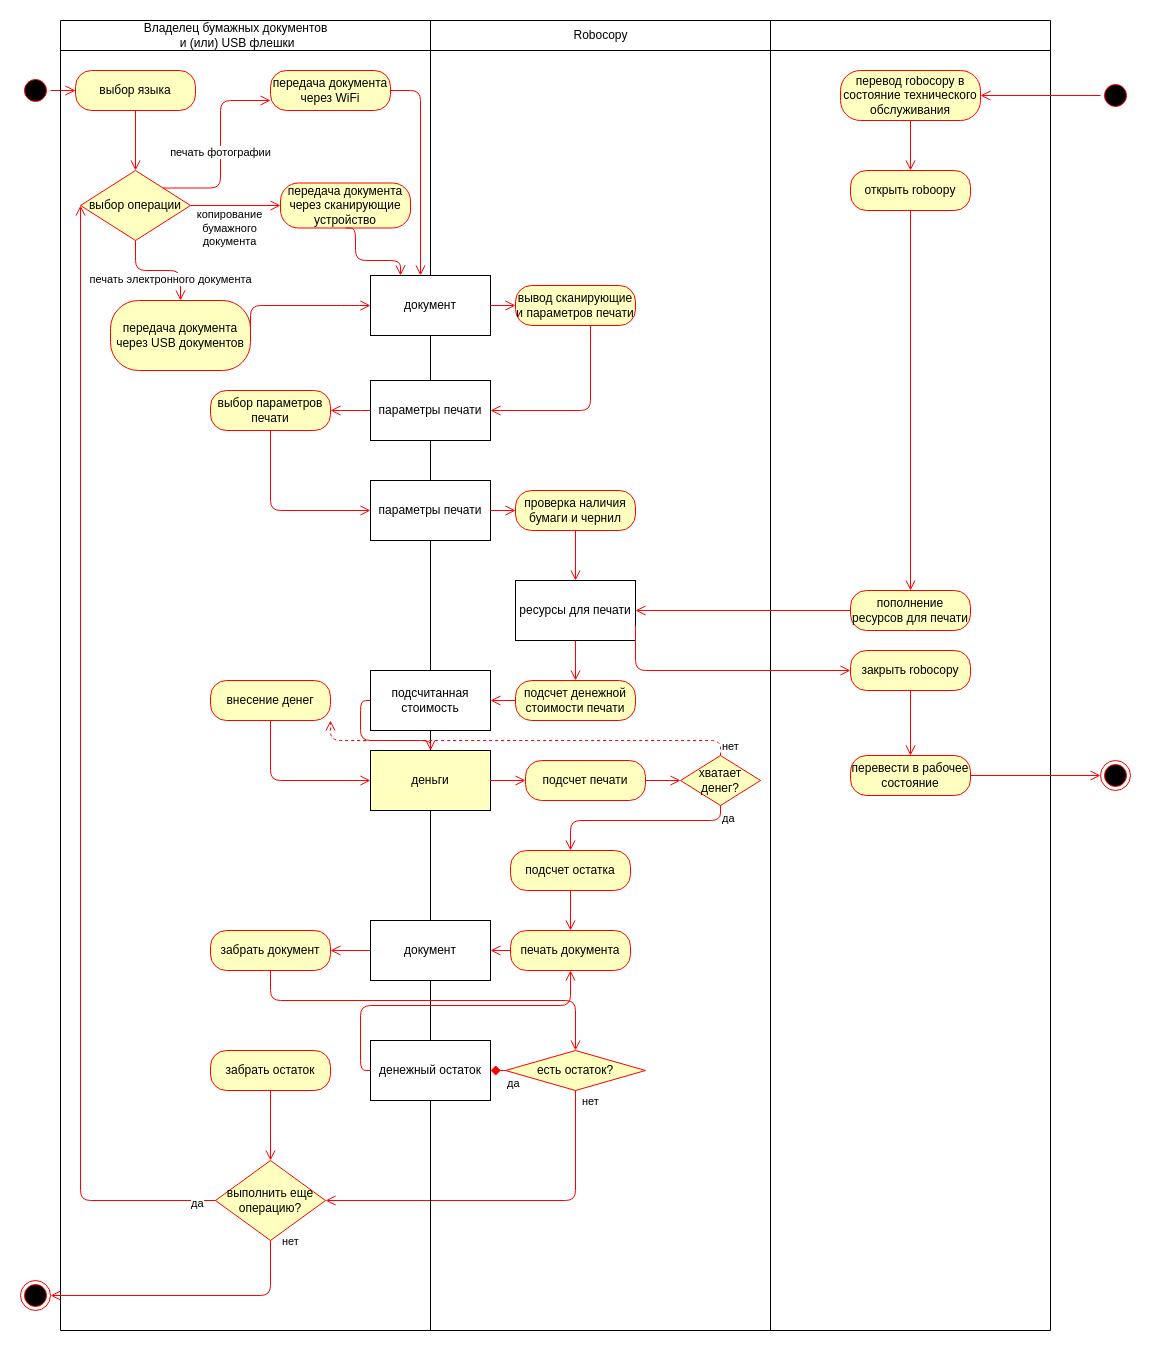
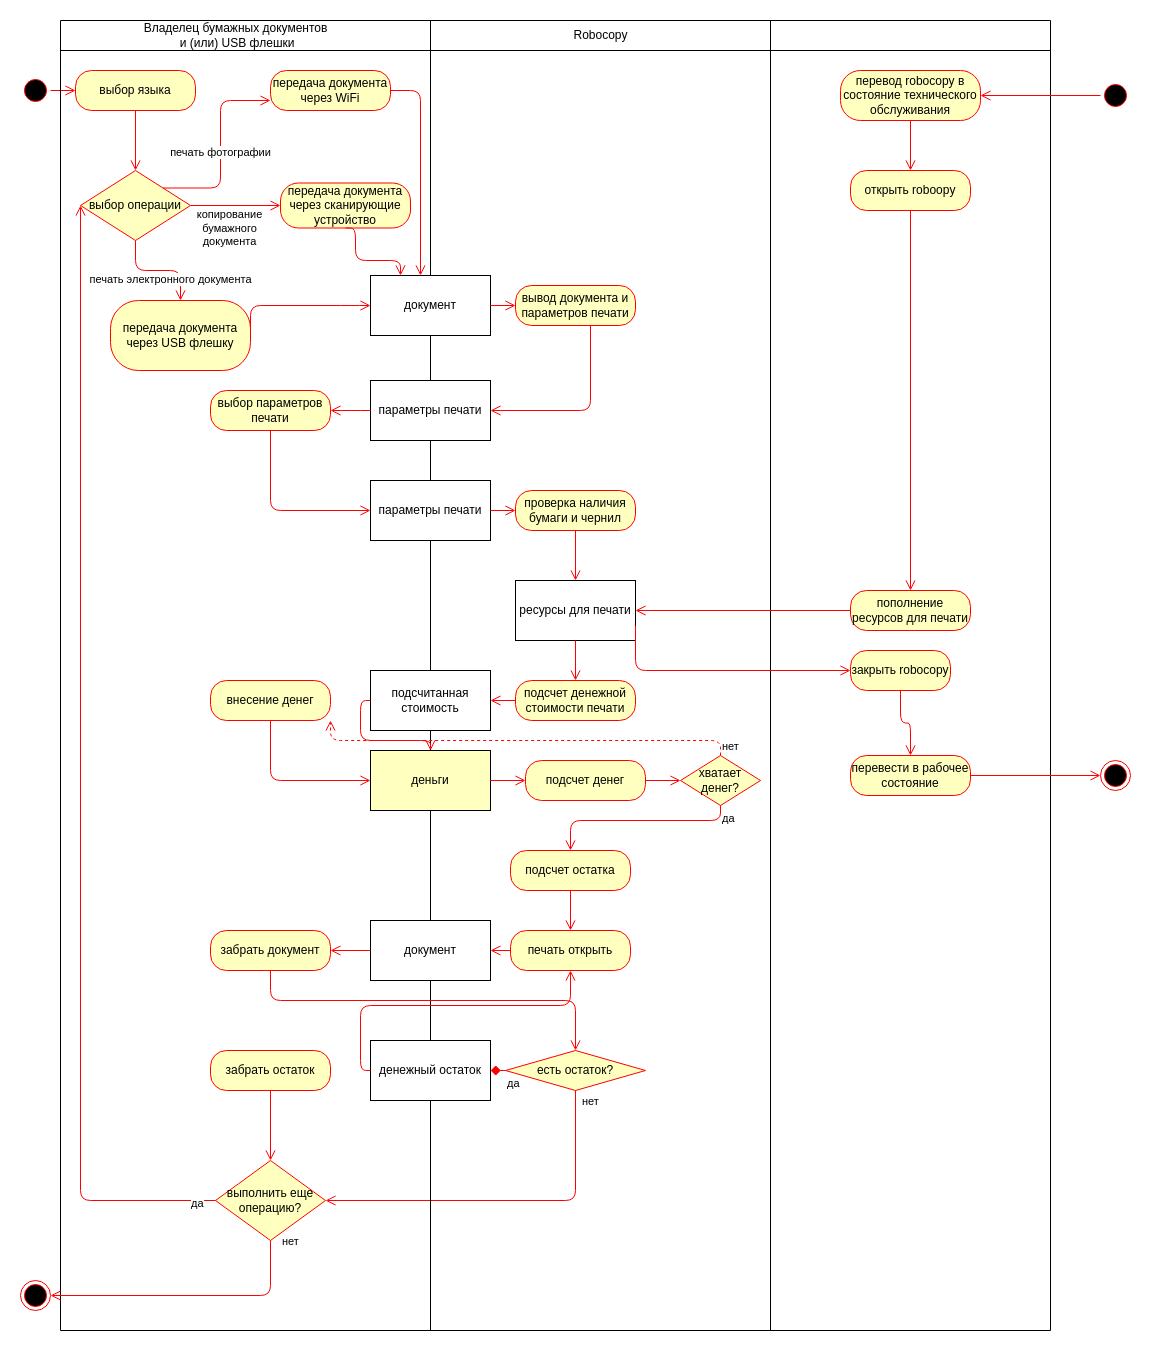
node "вывод сканирующие и параметров печати": label "вывод сканирующие и параметров печати" -> "вывод документа и параметров печати"
node "передача документа через USB документов": label "передача документа через USB документов" -> "передача документа через USB флешку"
node "закрыть robocopy": size 120x40 -> 100x40
node "подсчет печати": label "подсчет печати" -> "подсчет денег"
node "печать документа": label "печать документа" -> "печать открыть"
